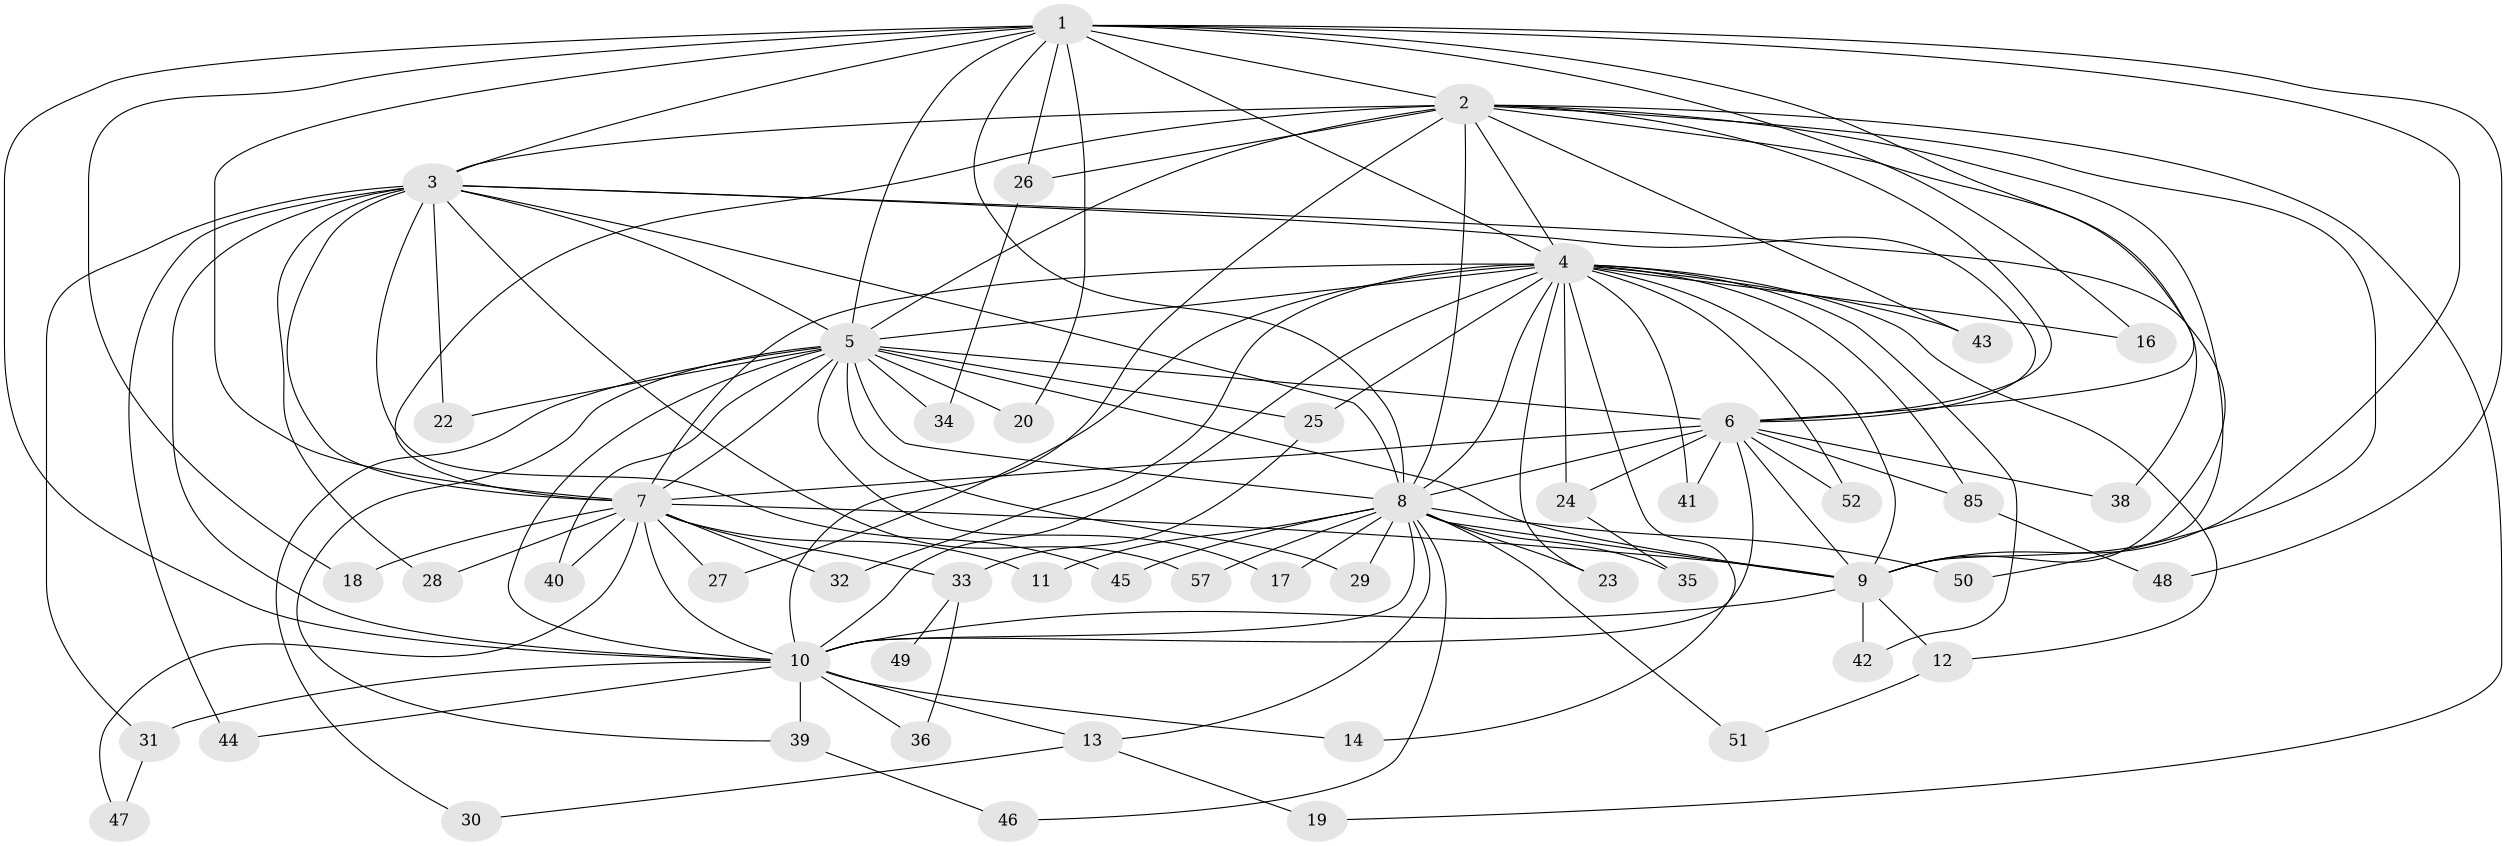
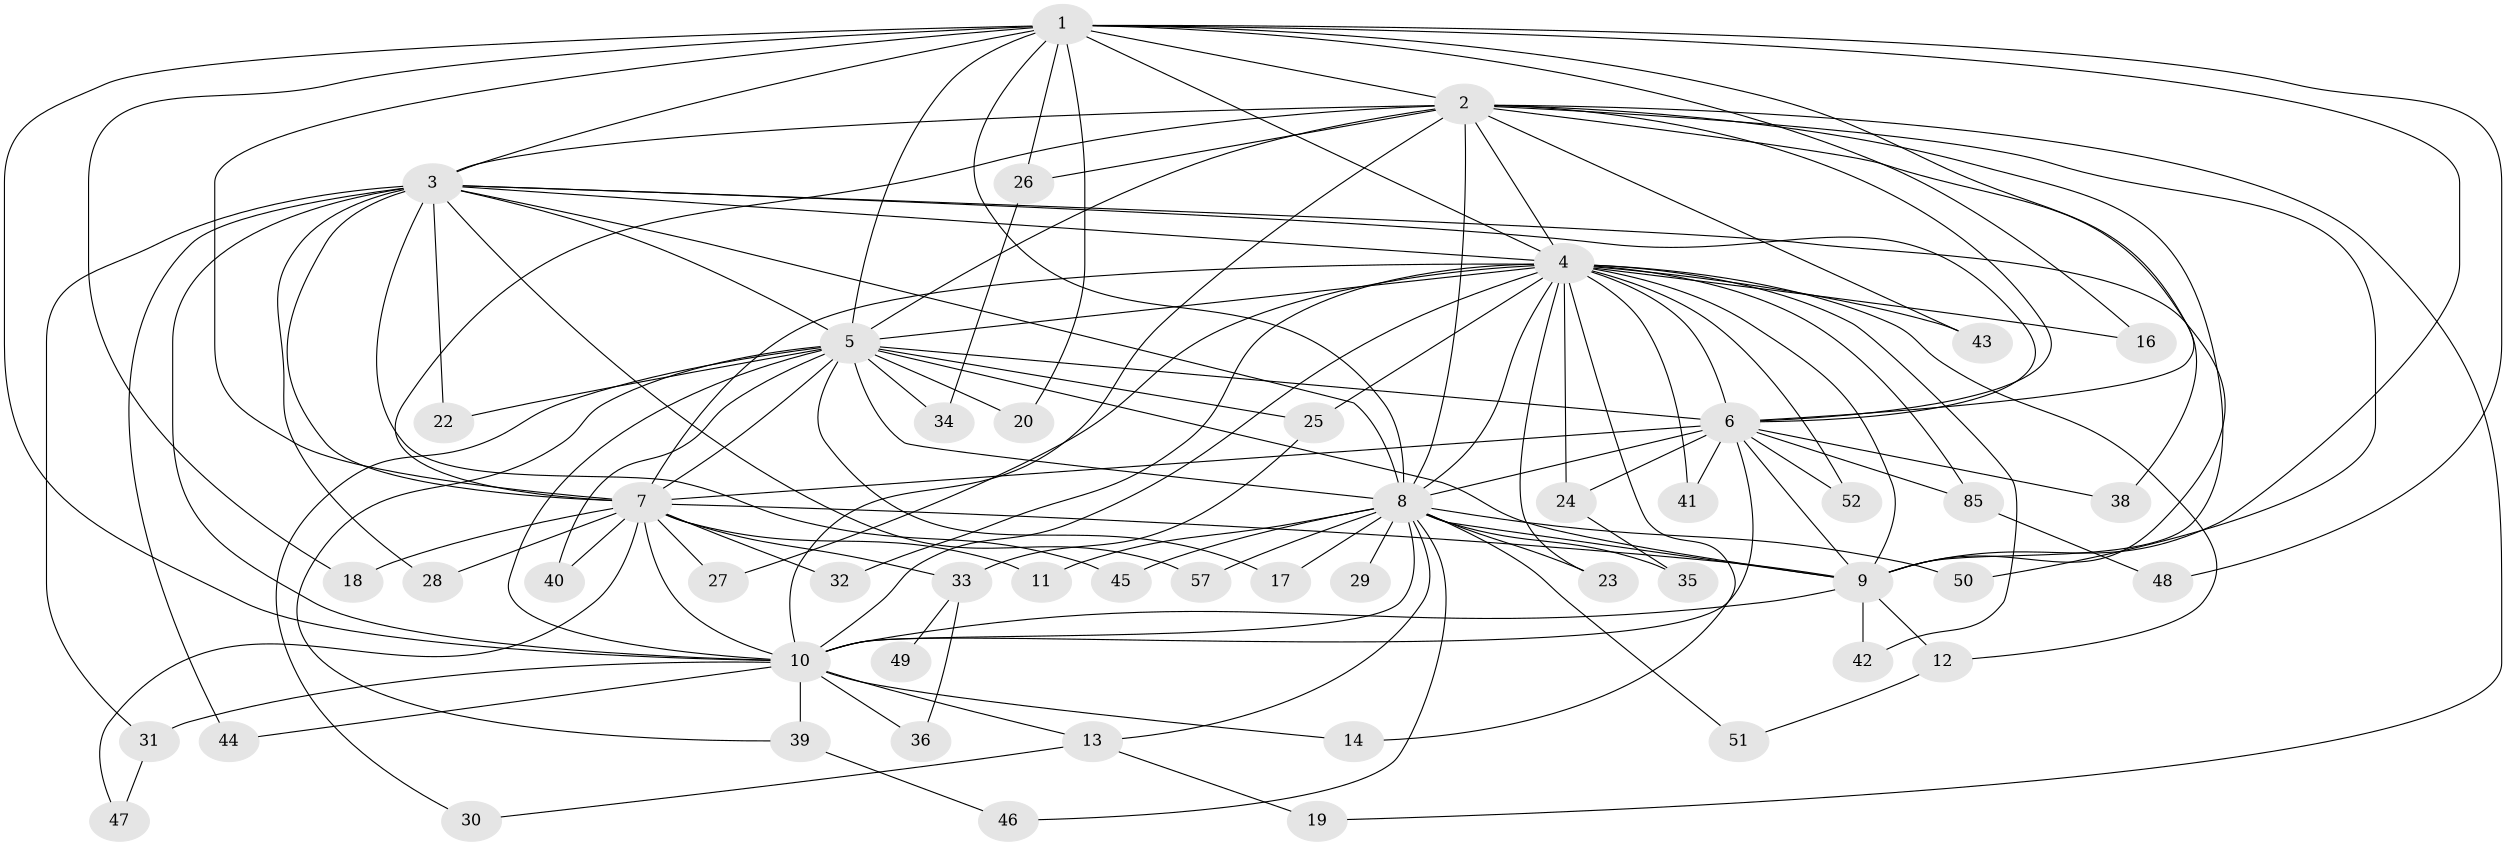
edge "3" -- "4": added
edge "4" -- "6": added
edge "5" -- "29": removed
